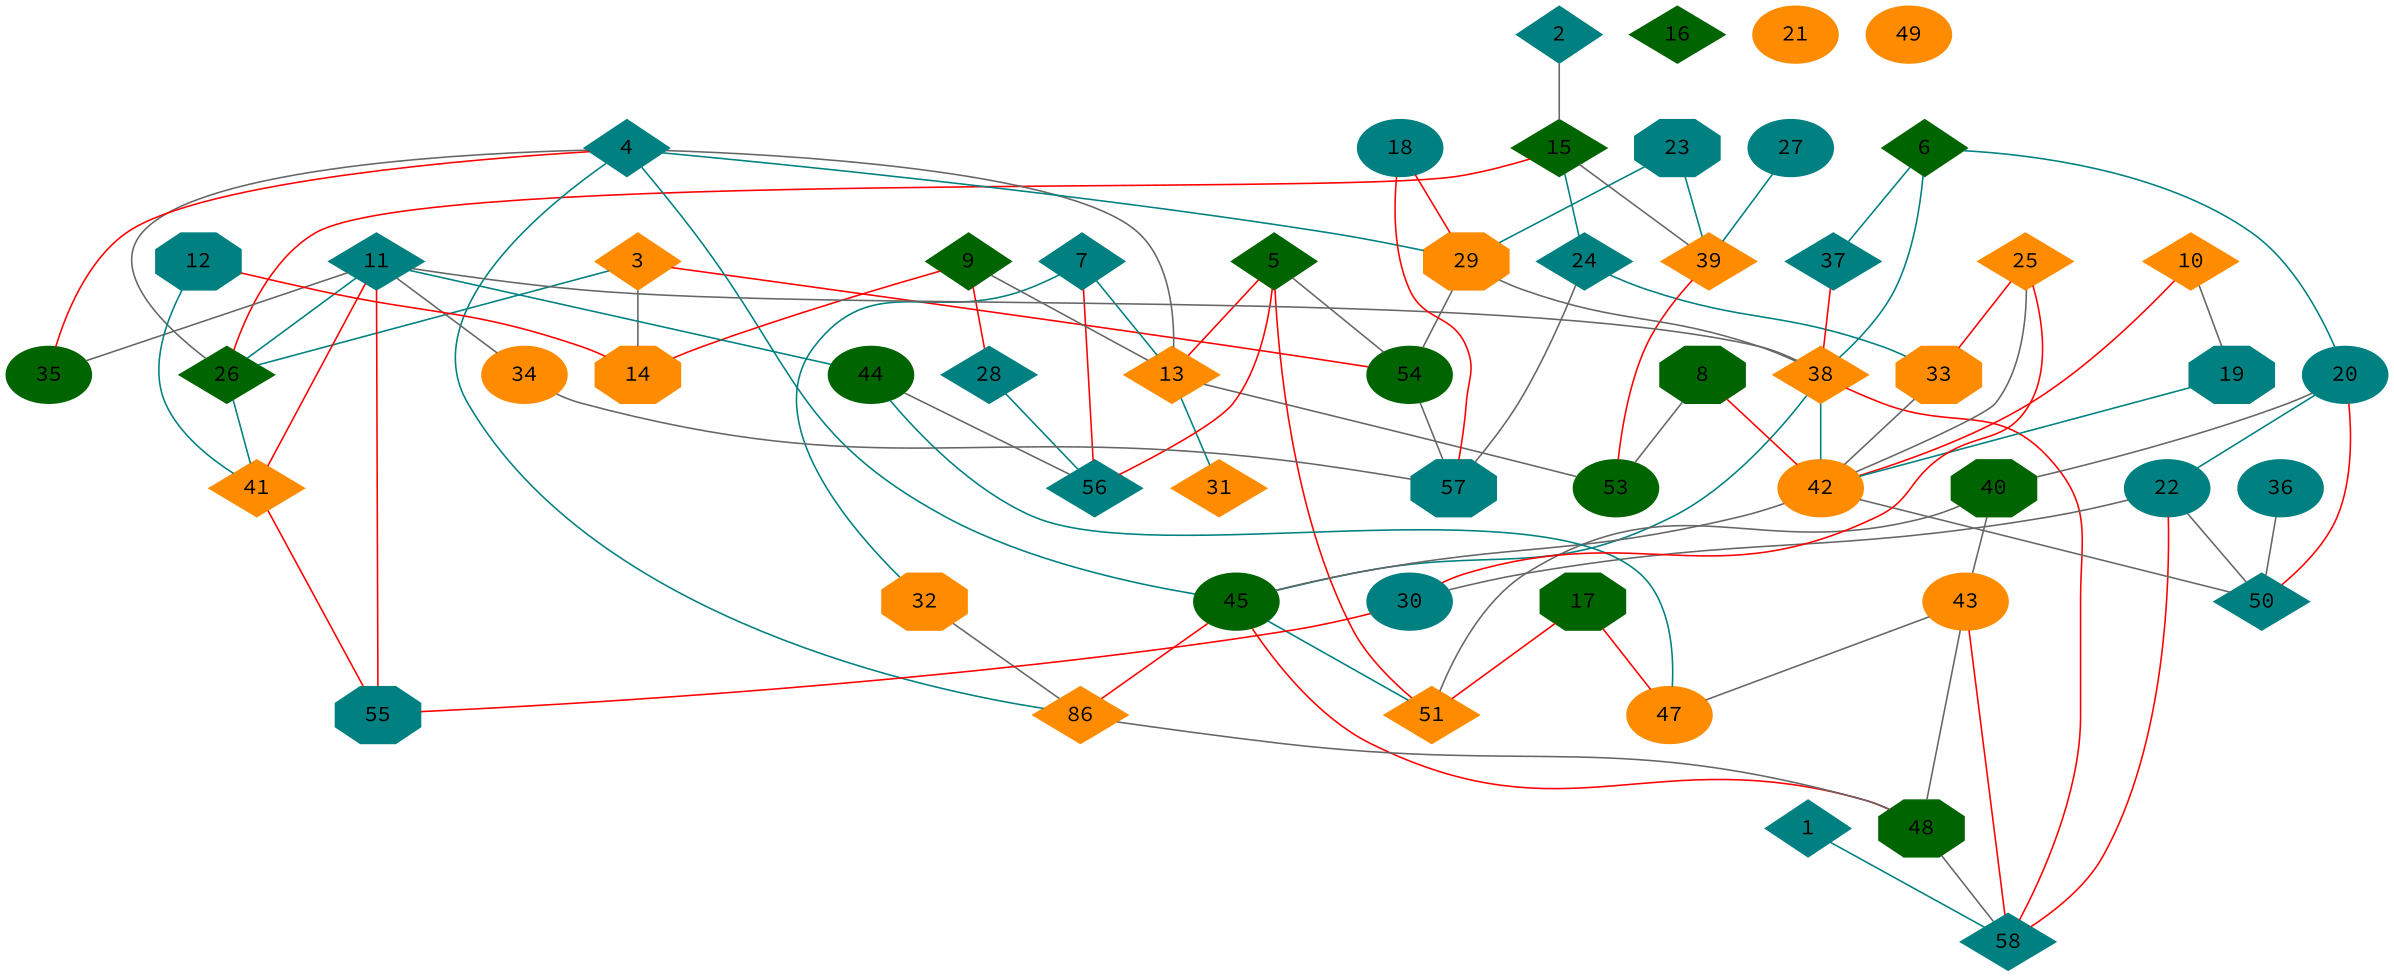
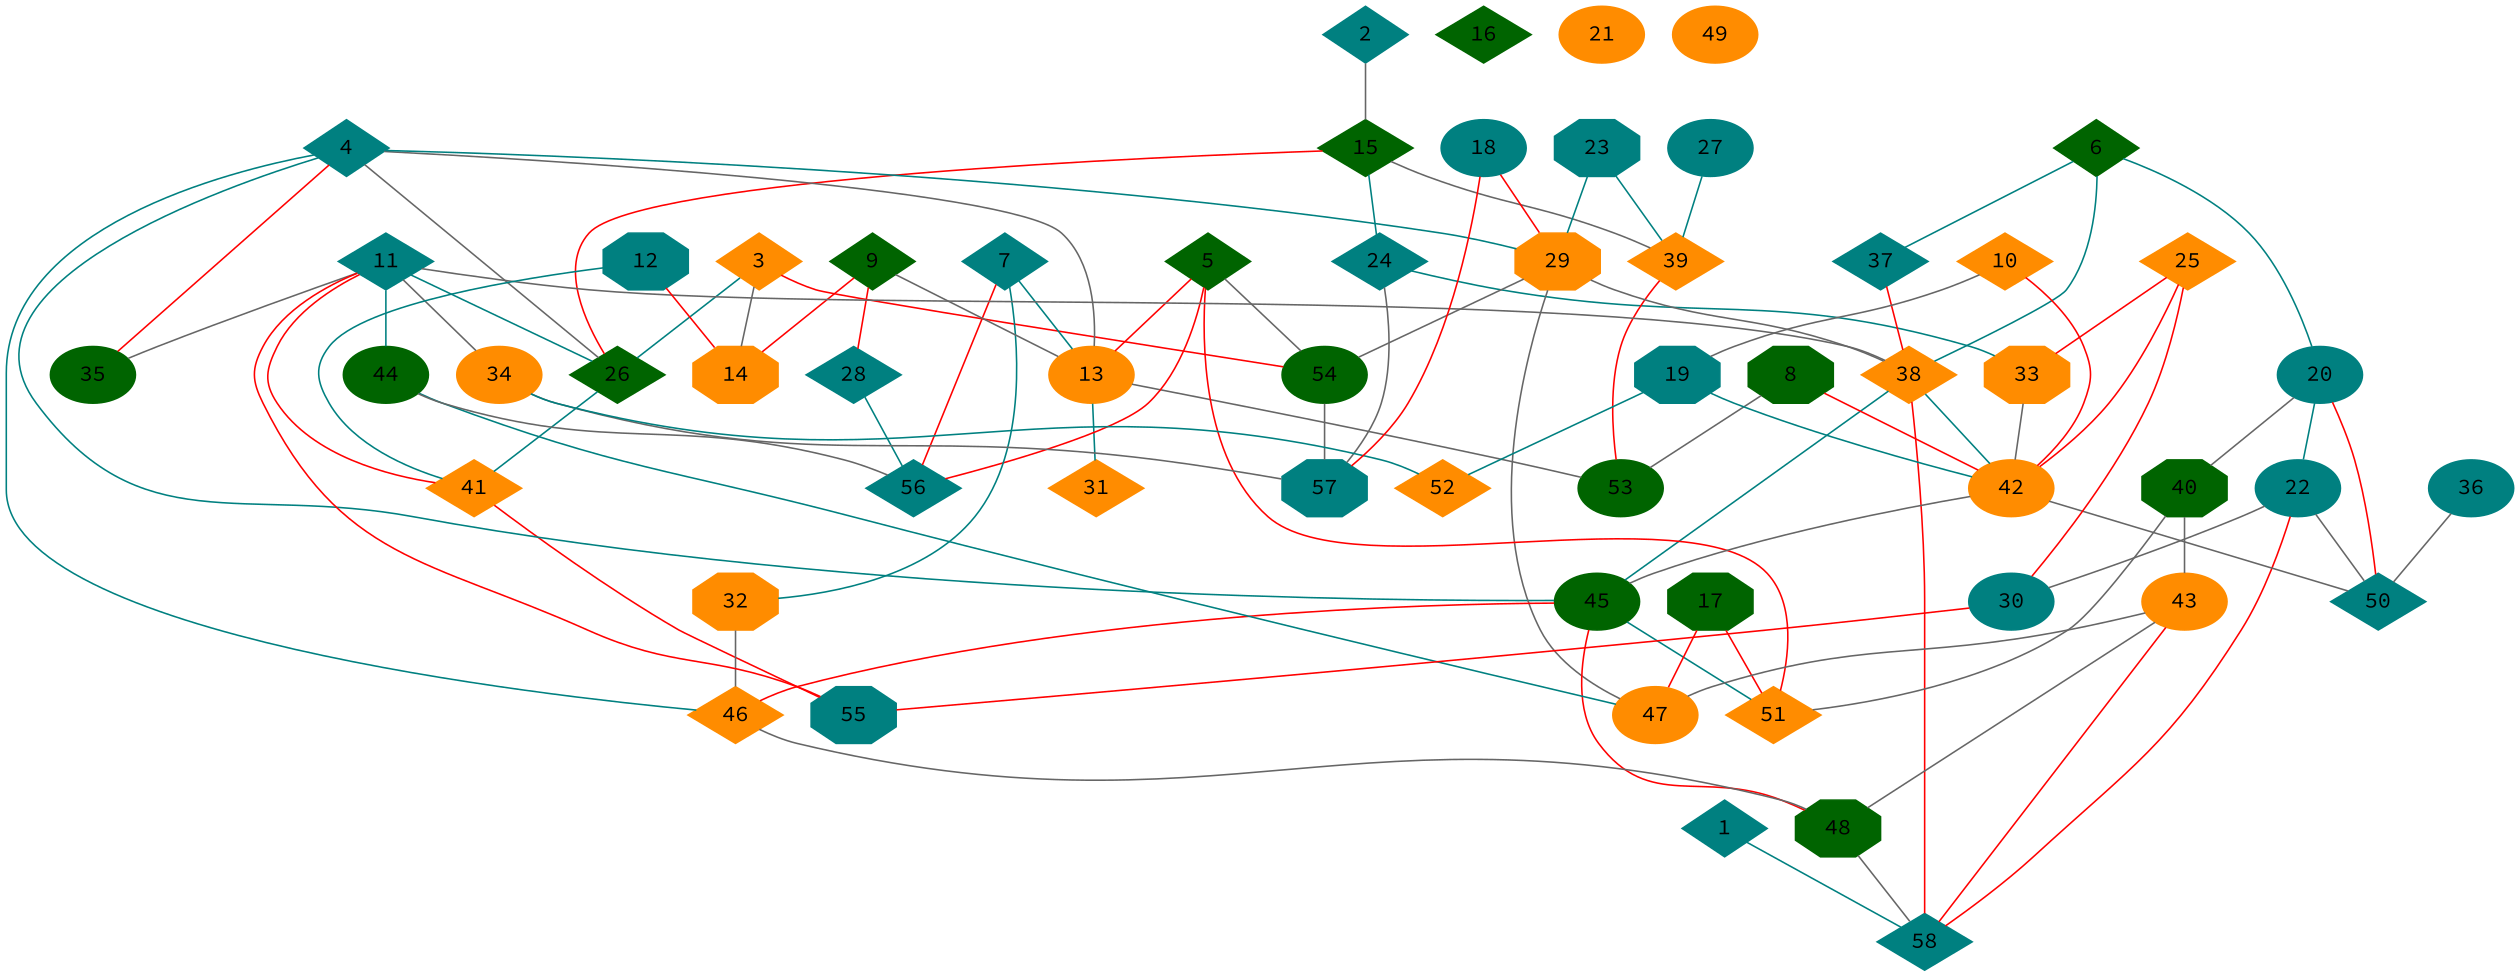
node "13": shape diamond -> ellipse
edge "25" -- "42": color gray40 -> red
node "52": added
edge "29" -- "47": added
node "86": label "86" -> "46"
